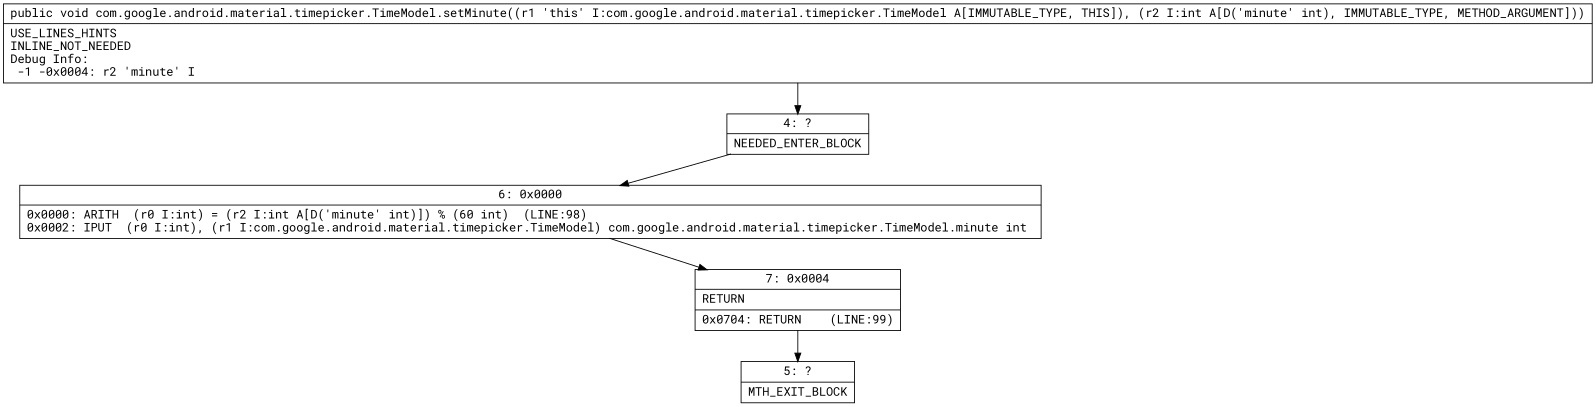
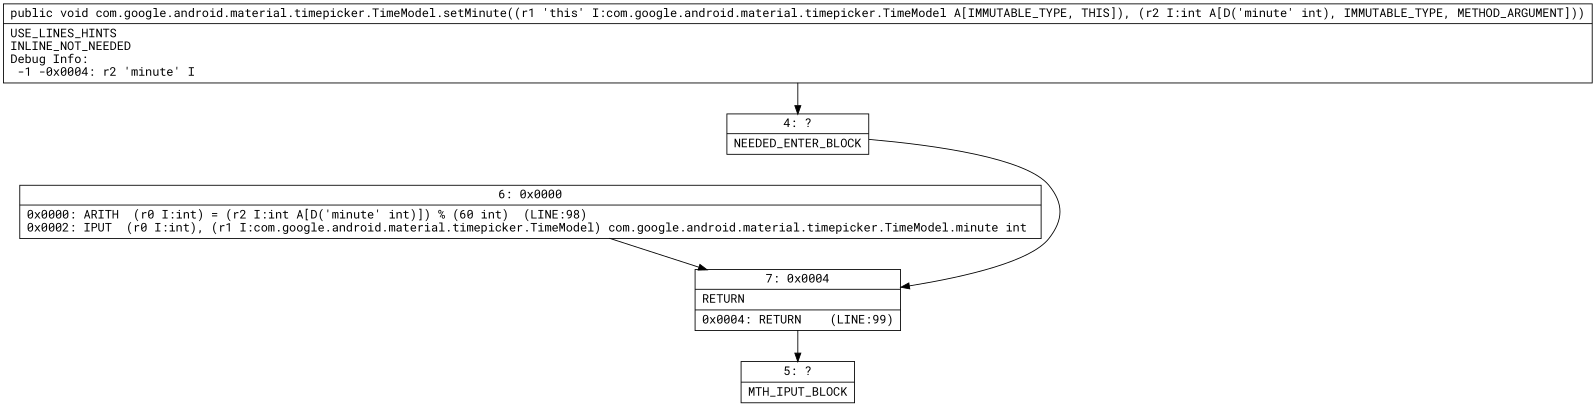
edge "4: ?" -> "6: 0x0000": now "4: ?" -> "7: 0x0004"
node "7: 0x0004": text "0x0704: RETURN    (LINE:99)" -> "0x0004: RETURN    (LINE:99)"
node "5: ?": text "MTH_EXIT_BLOCK" -> "MTH_IPUT_BLOCK"
